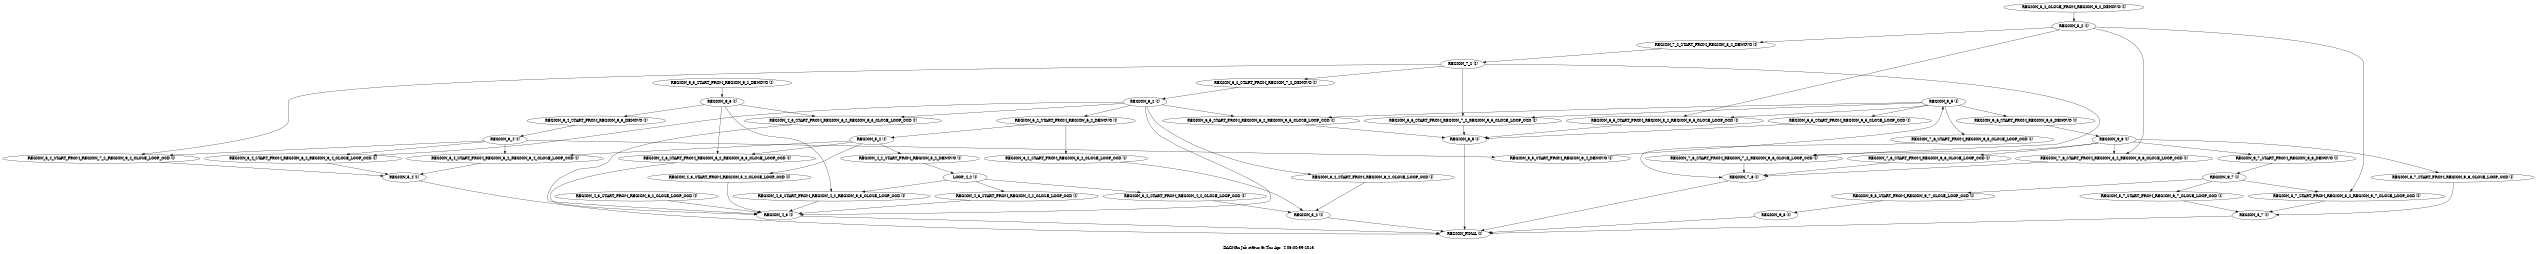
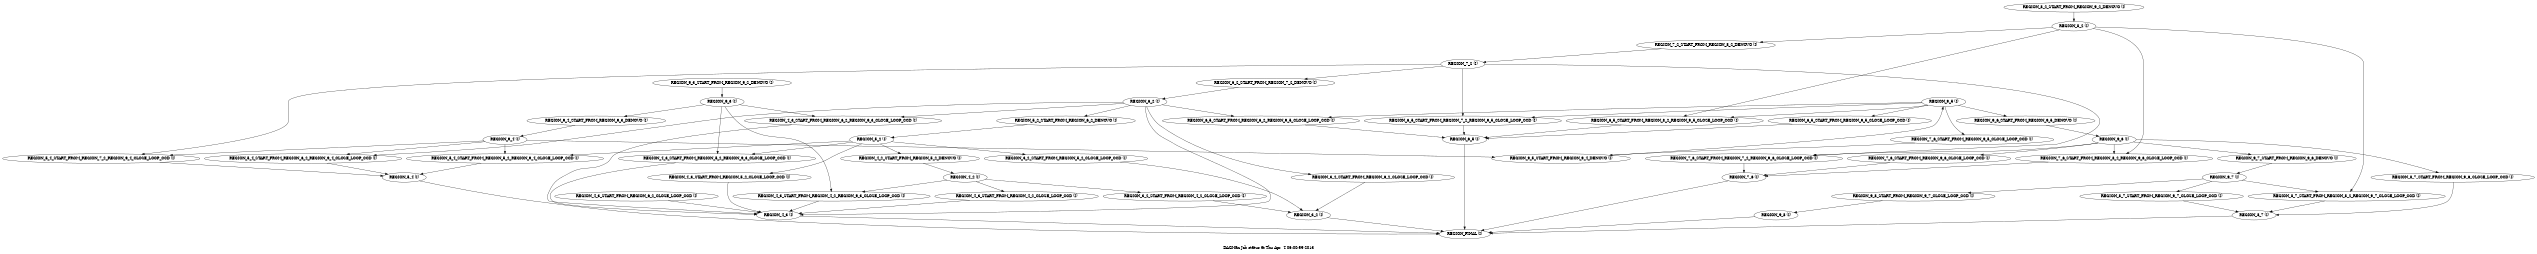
node "REGION_8_2_CLOSE_FROM_REGION_9_2_DENOVO (I)": label "REGION_8_2_CLOSE_FROM_REGION_9_2_DENOVO (I)" -> "REGION_8_2_START_FROM_REGION_9_2_DENOVO (I)"
edge "REGION_5_2_START_FROM_REGION_6_2_DENOVO (I)" -> "REGION_3_2_START_FROM_REGION_5_2_CLOSE_LOOP_CCD (I)": now "REGION_5_2 (I)" -> "REGION_3_2_START_FROM_REGION_5_2_CLOSE_LOOP_CCD (I)"
edge "REGION_7_6_START_FROM_REGION_9_5_CLOSE_LOOP_CCD (I)" -> "REGION_7_6 (I)": now "REGION_7_6_START_FROM_REGION_9_5_CLOSE_LOOP_CCD (I)" -> "REGION_9_5_START_FROM_REGION_9_4_DENOVO (I)"
node "LOOP_4_2 (I)": label "LOOP_4_2 (I)" -> "REGION_4_2 (I)"
